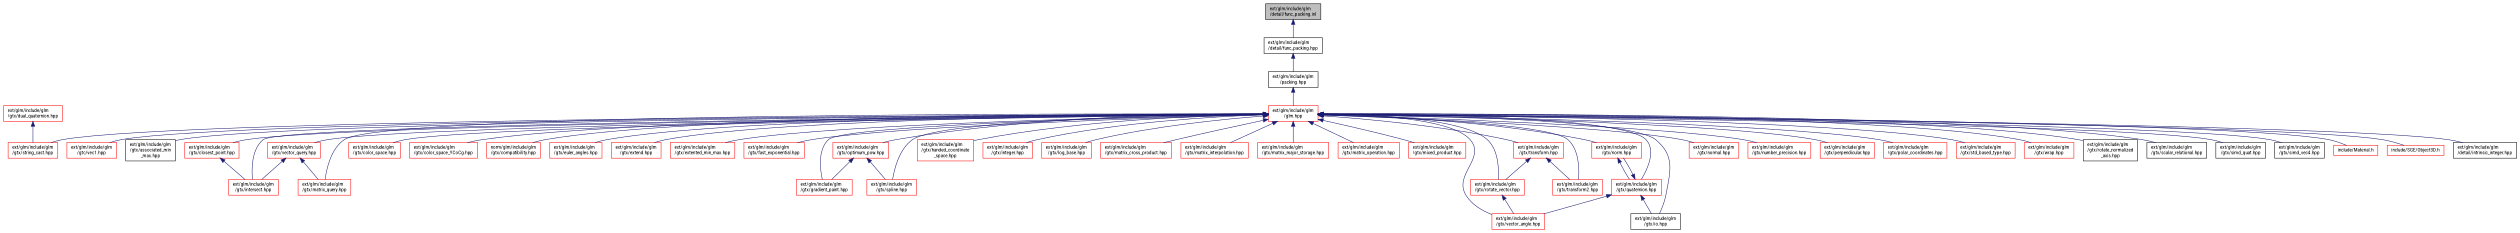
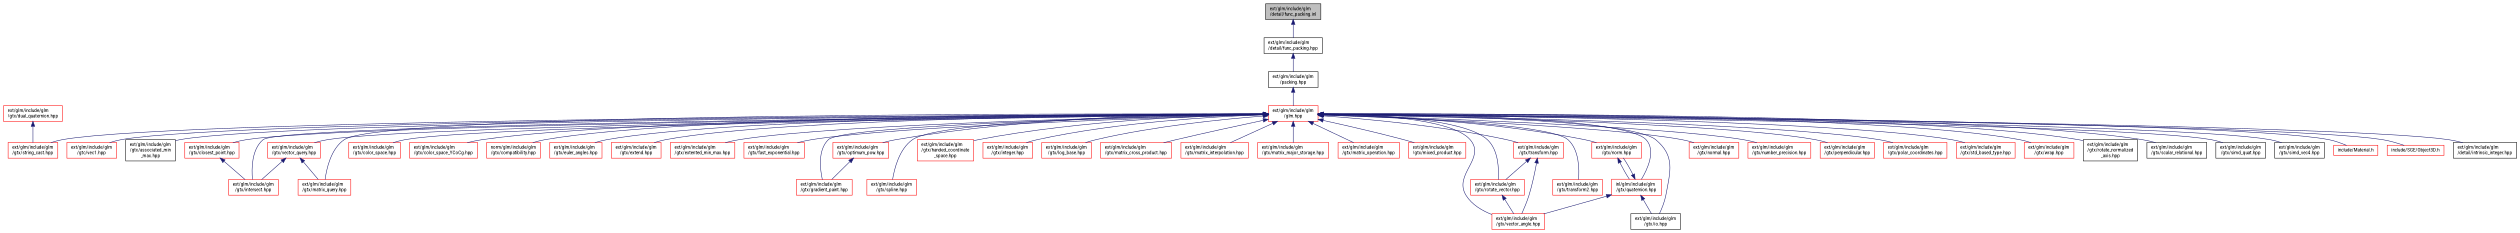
edge "ext/glm/include/glm /gtx/transform2.hpp" -> "ext/glm/include/glm /gtx/transform.hpp": now "ext/glm/include/glm /gtx/vector_angle.hpp" -> "ext/glm/include/glm /gtx/transform.hpp"
edge "ext/glm/include/glm /gtx/spline.hpp" -> "ext/glm/include/glm /gtx/optimum_pow.hpp": removed
node "ext/glm/include/glm /gtx/quaternion.hpp": label "ext/glm/include/glm /gtx/quaternion.hpp" -> "inl/glm/include/glm /gtx/quaternion.hpp"
